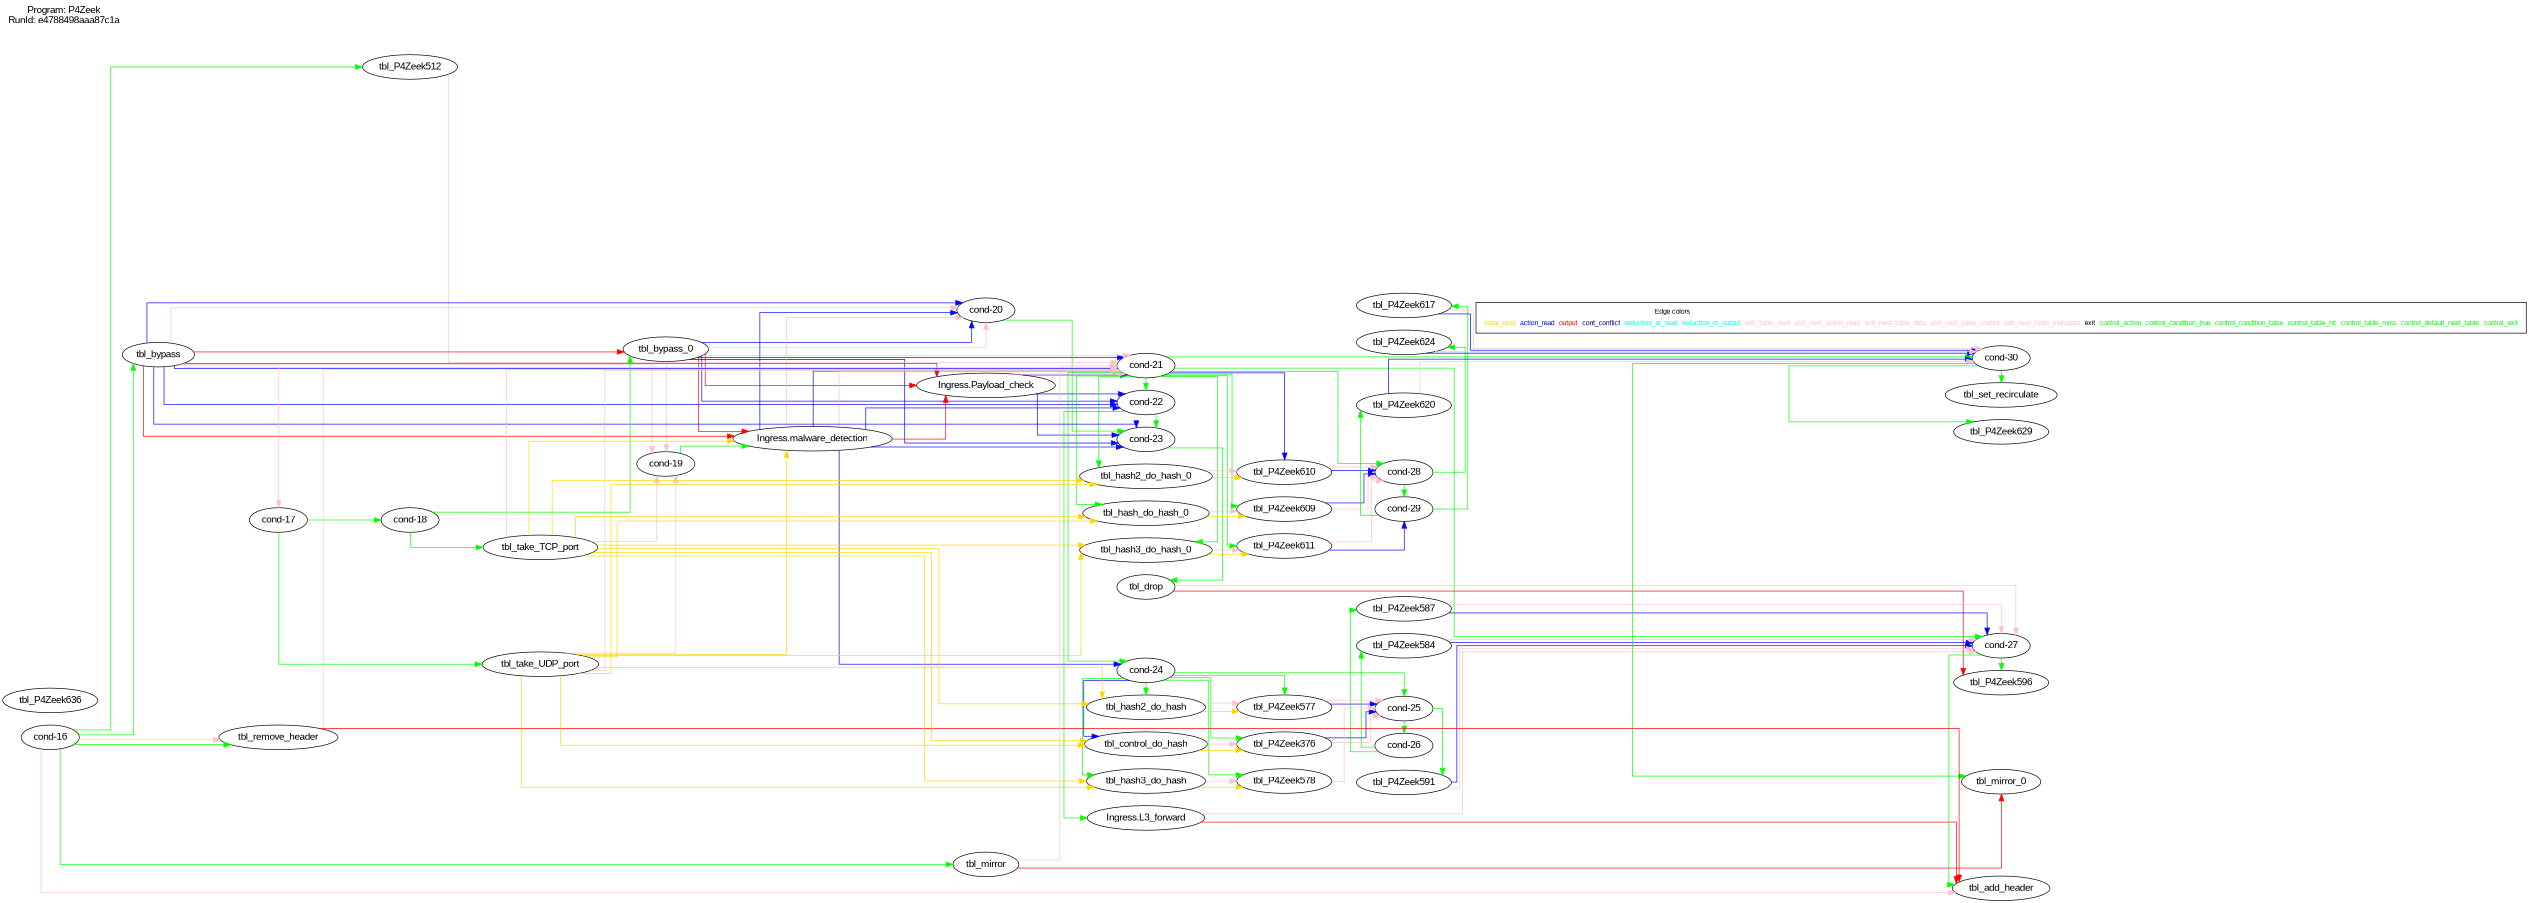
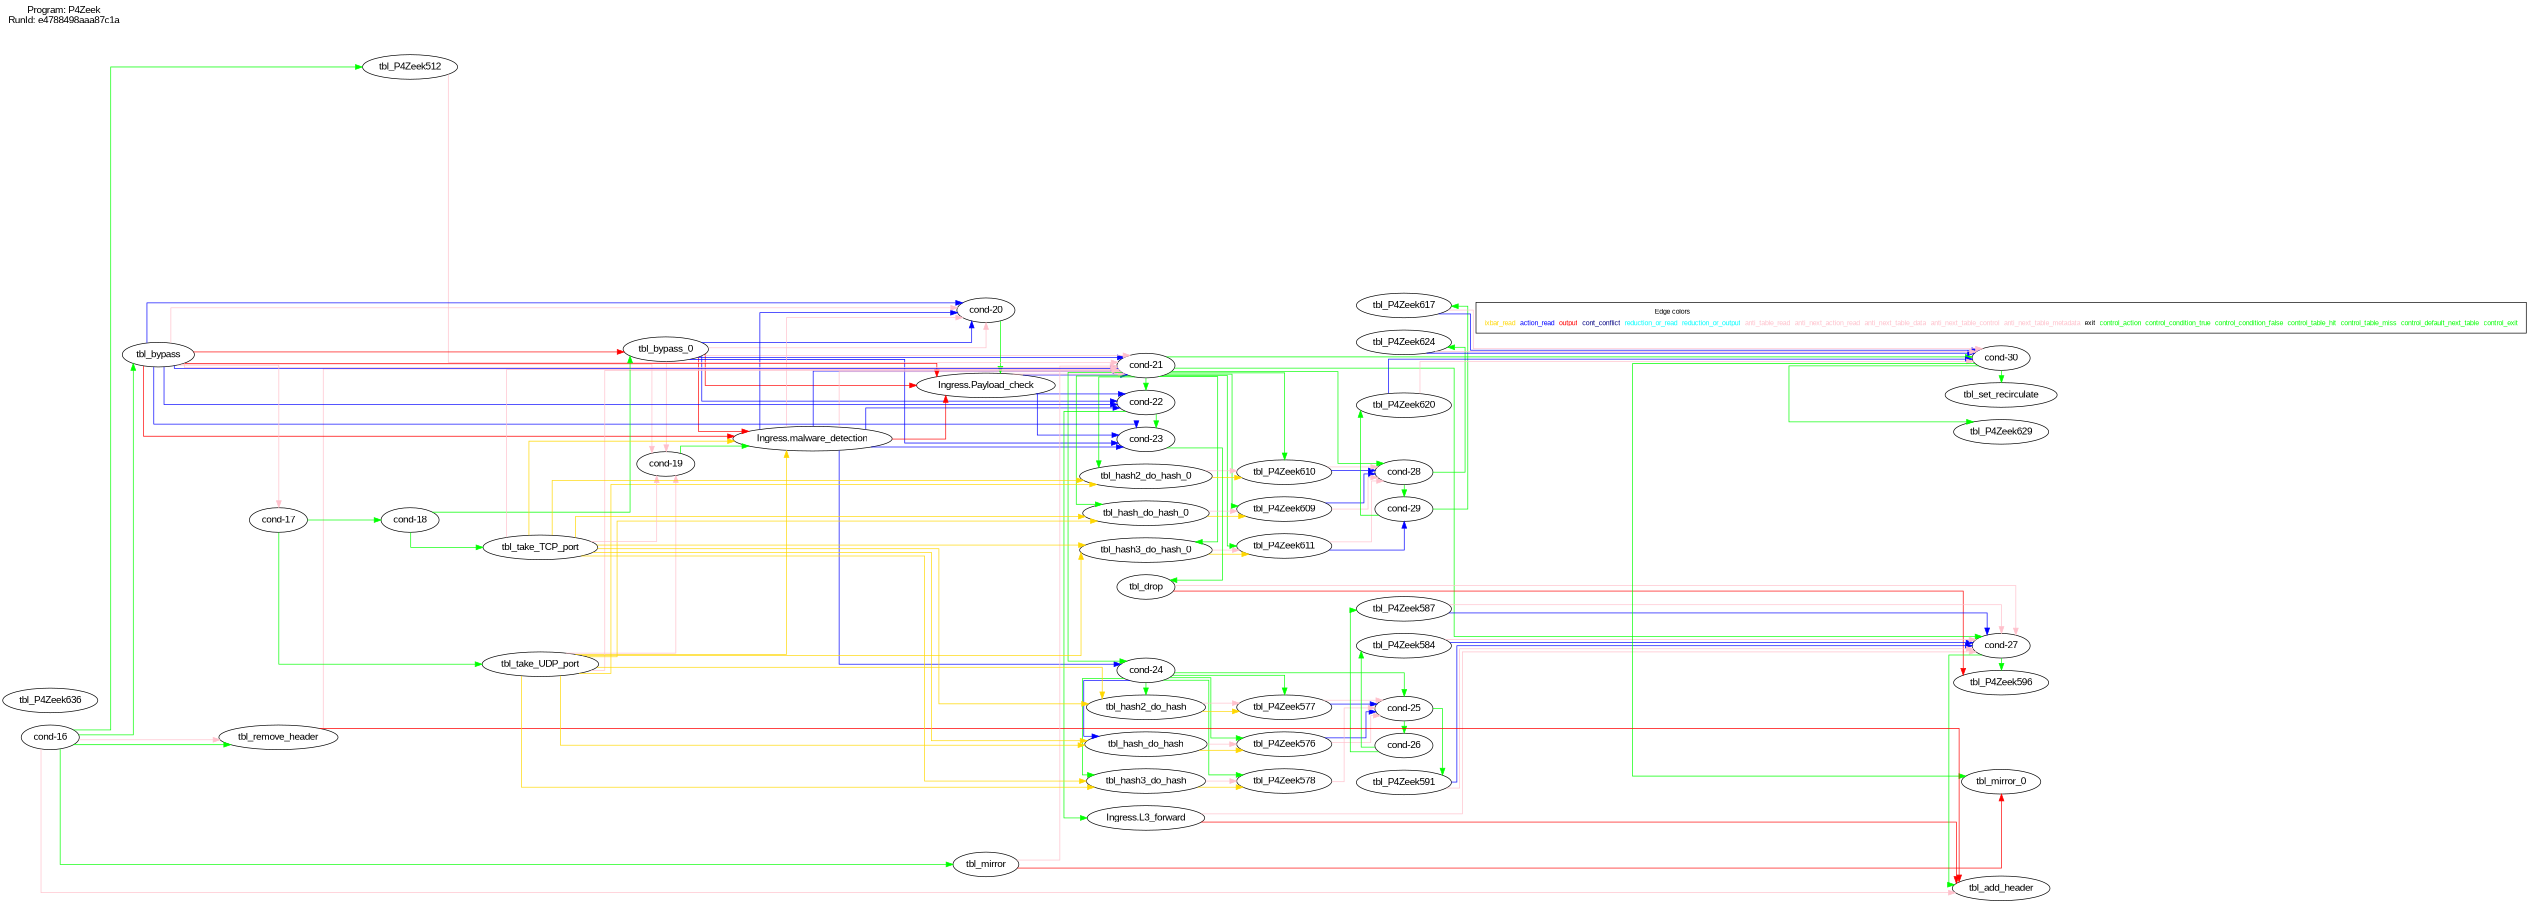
edge "cond-20" -> "cond-23": now "cond-20" -> "Ingress.Payload_check"
edge "cond-21" -> "tbl_P4Zeek610": color blue -> green
node "tbl_control_do_hash": label "tbl_control_do_hash" -> "tbl_hash_do_hash"
node "tbl_P4Zeek376": label "tbl_P4Zeek376" -> "tbl_P4Zeek576"
